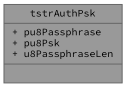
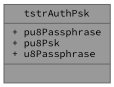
node "tstrAuthPsk": text "+ u8PassphraseLen" -> "+ u8Passphrase"
